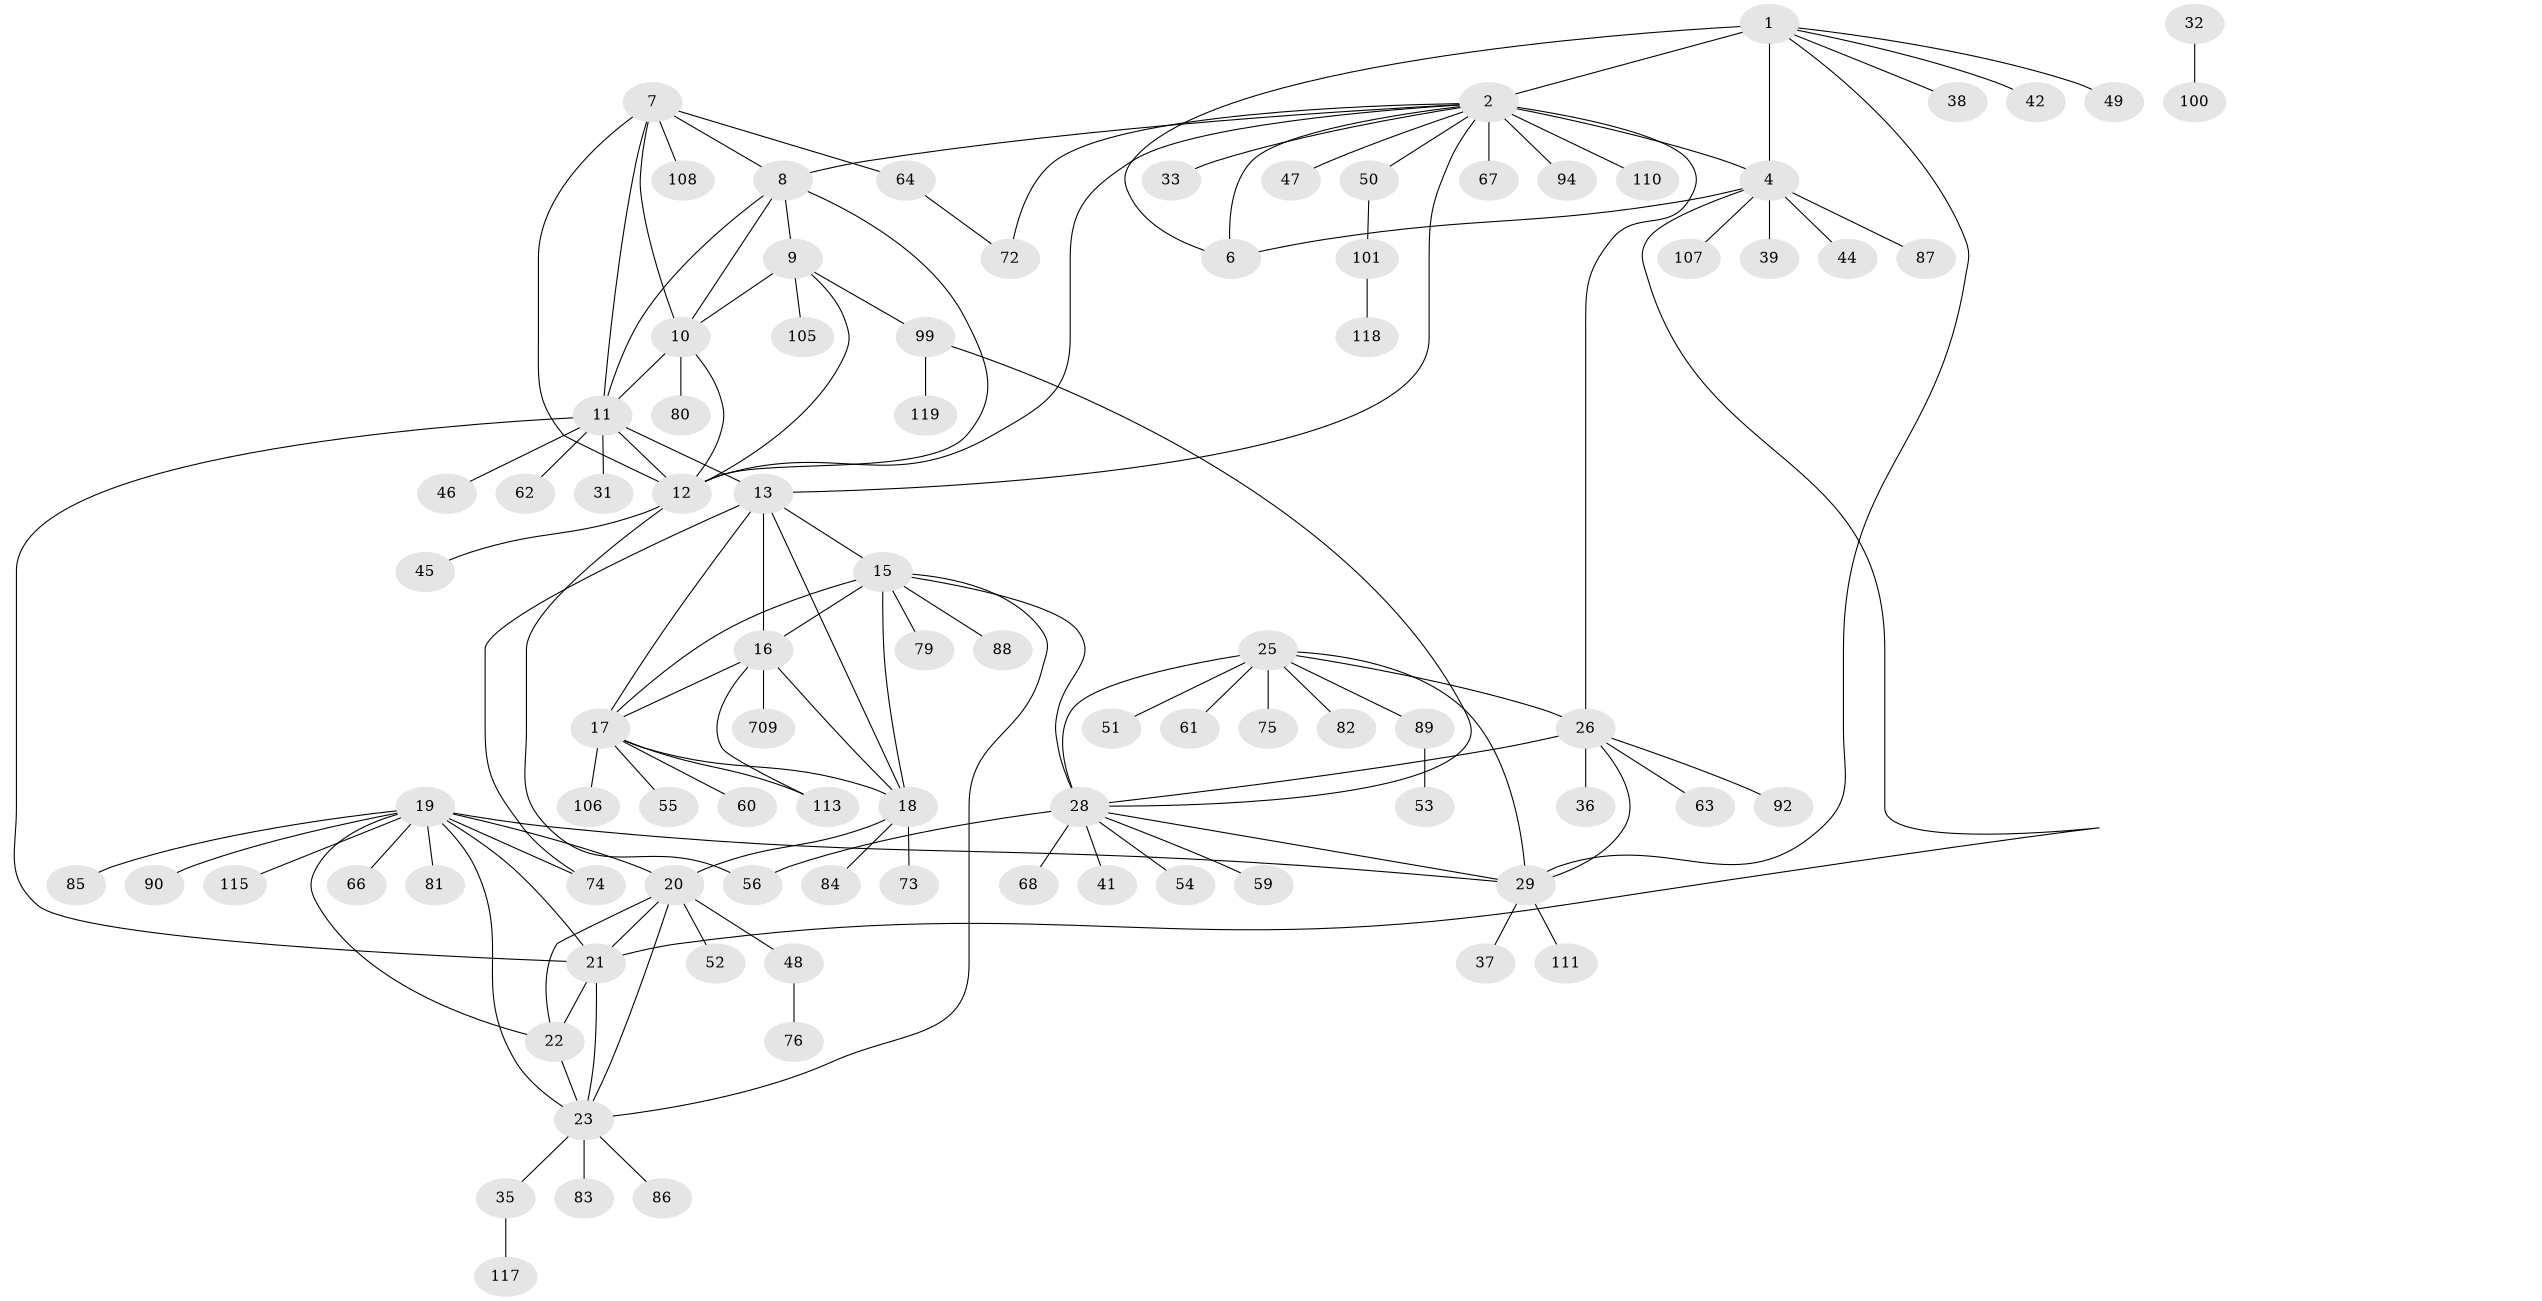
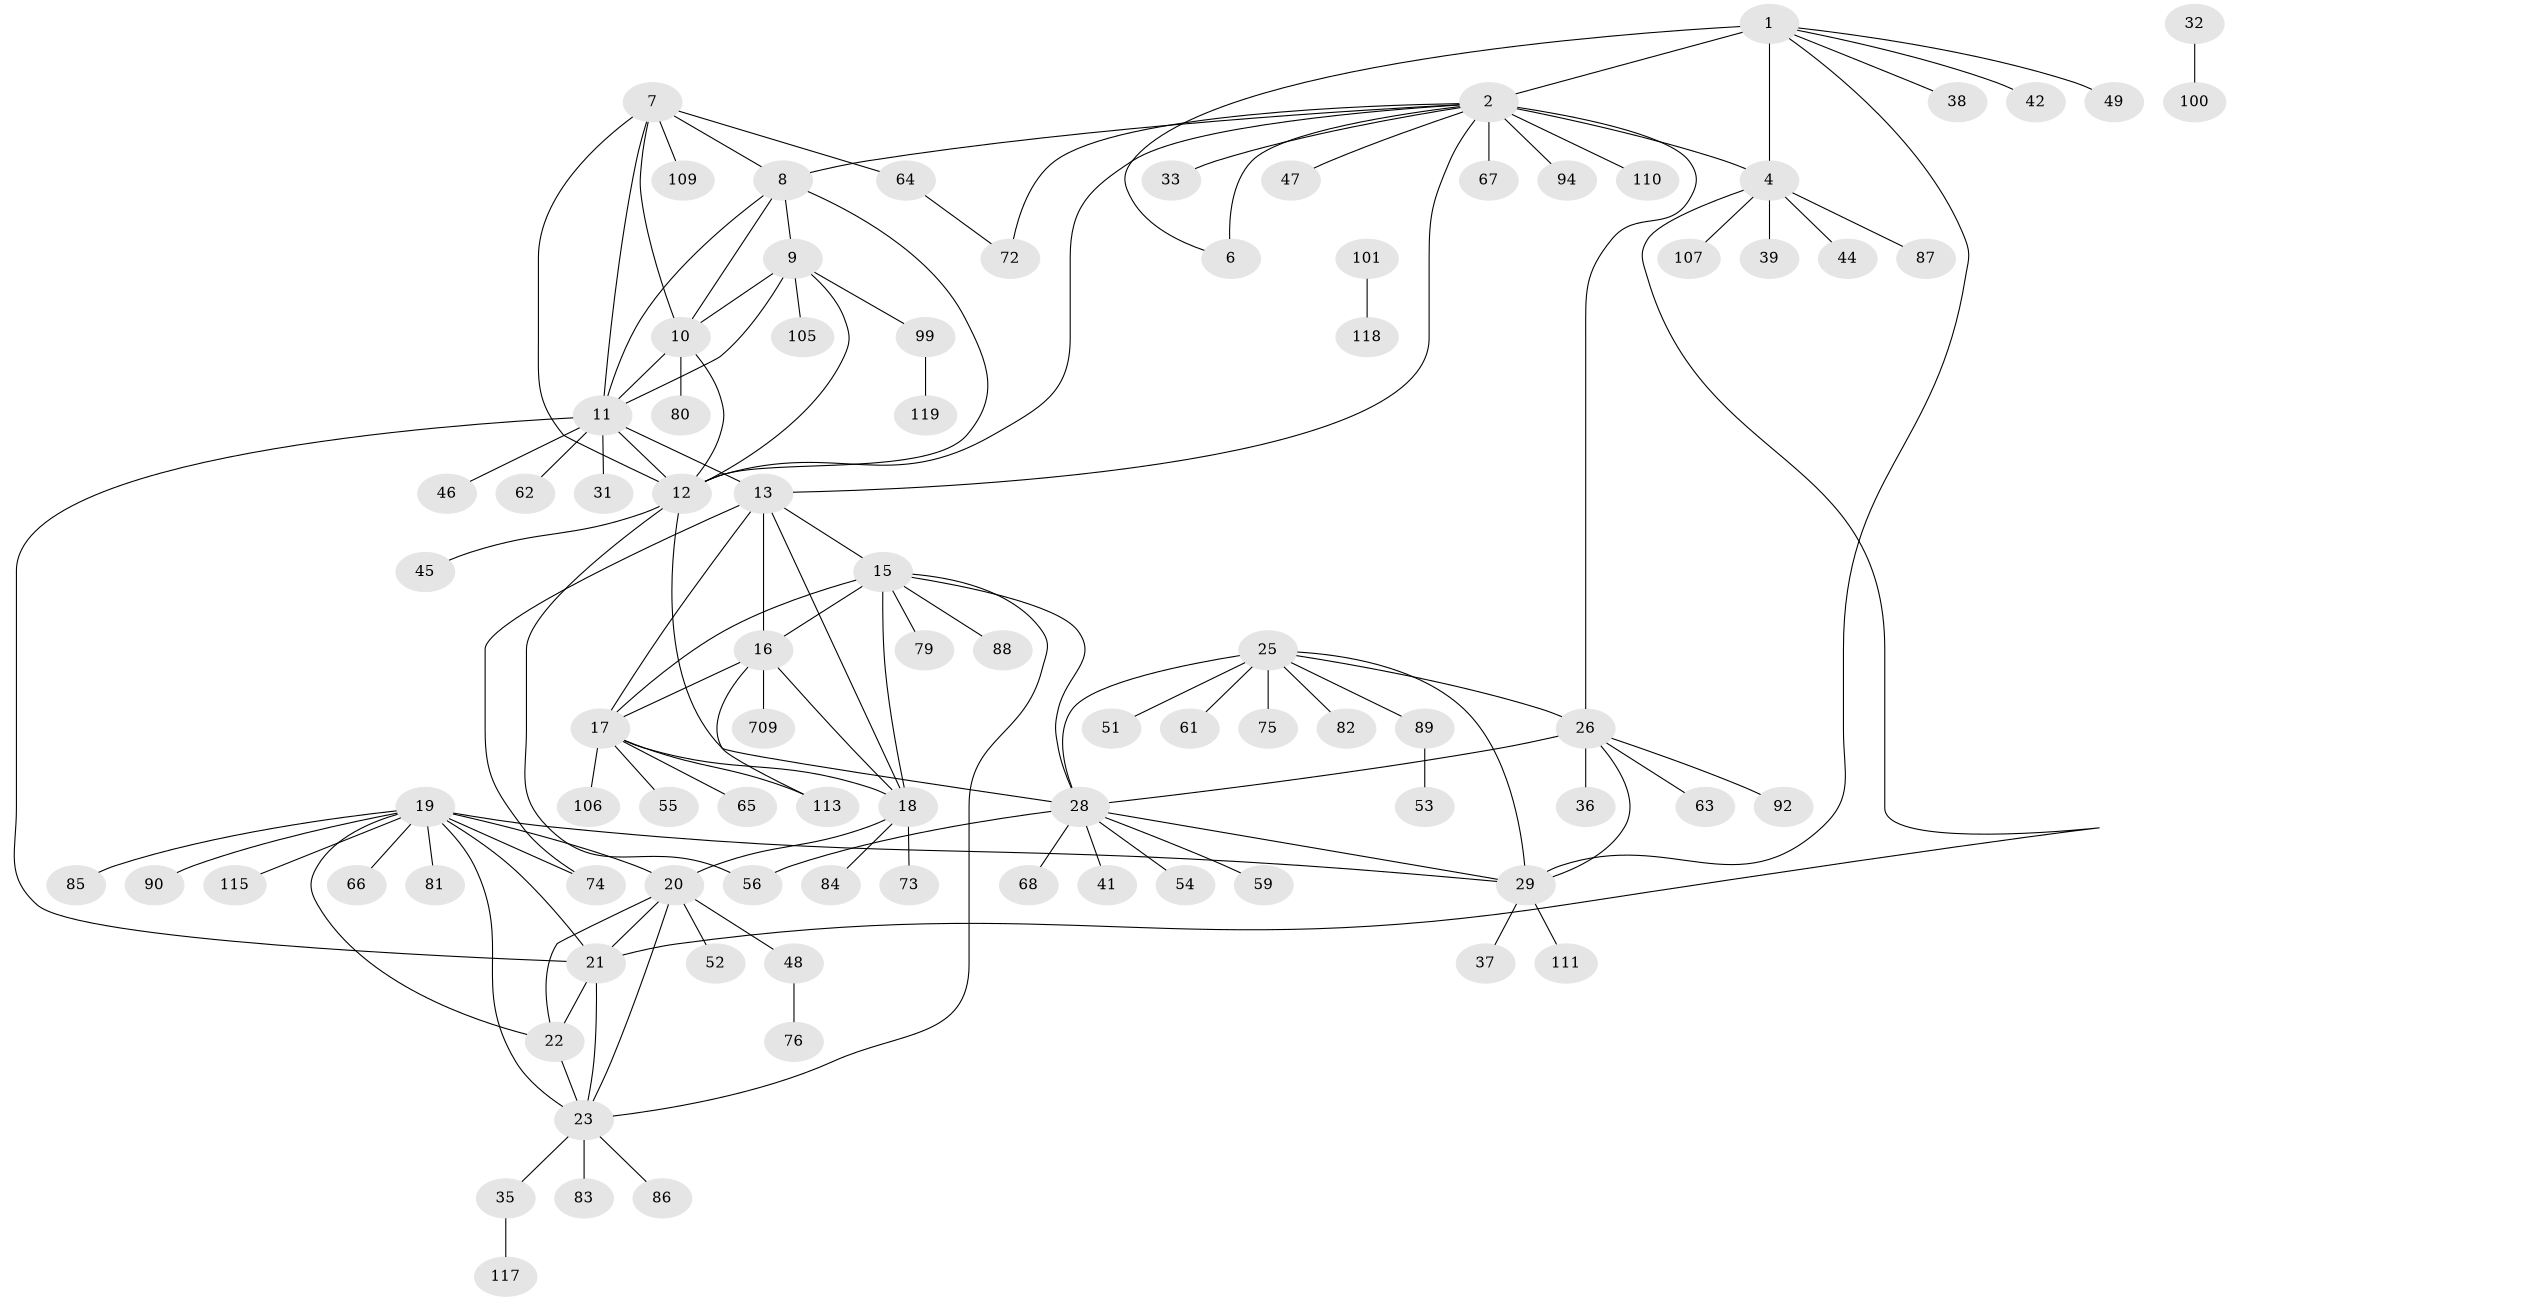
node "108": label "108" -> "109"
node "50": removed
edge "4" -- "6": removed
edge "9" -- "11": added
edge "99" -- "28": now "12" -- "28"
node "60": label "60" -> "65"
